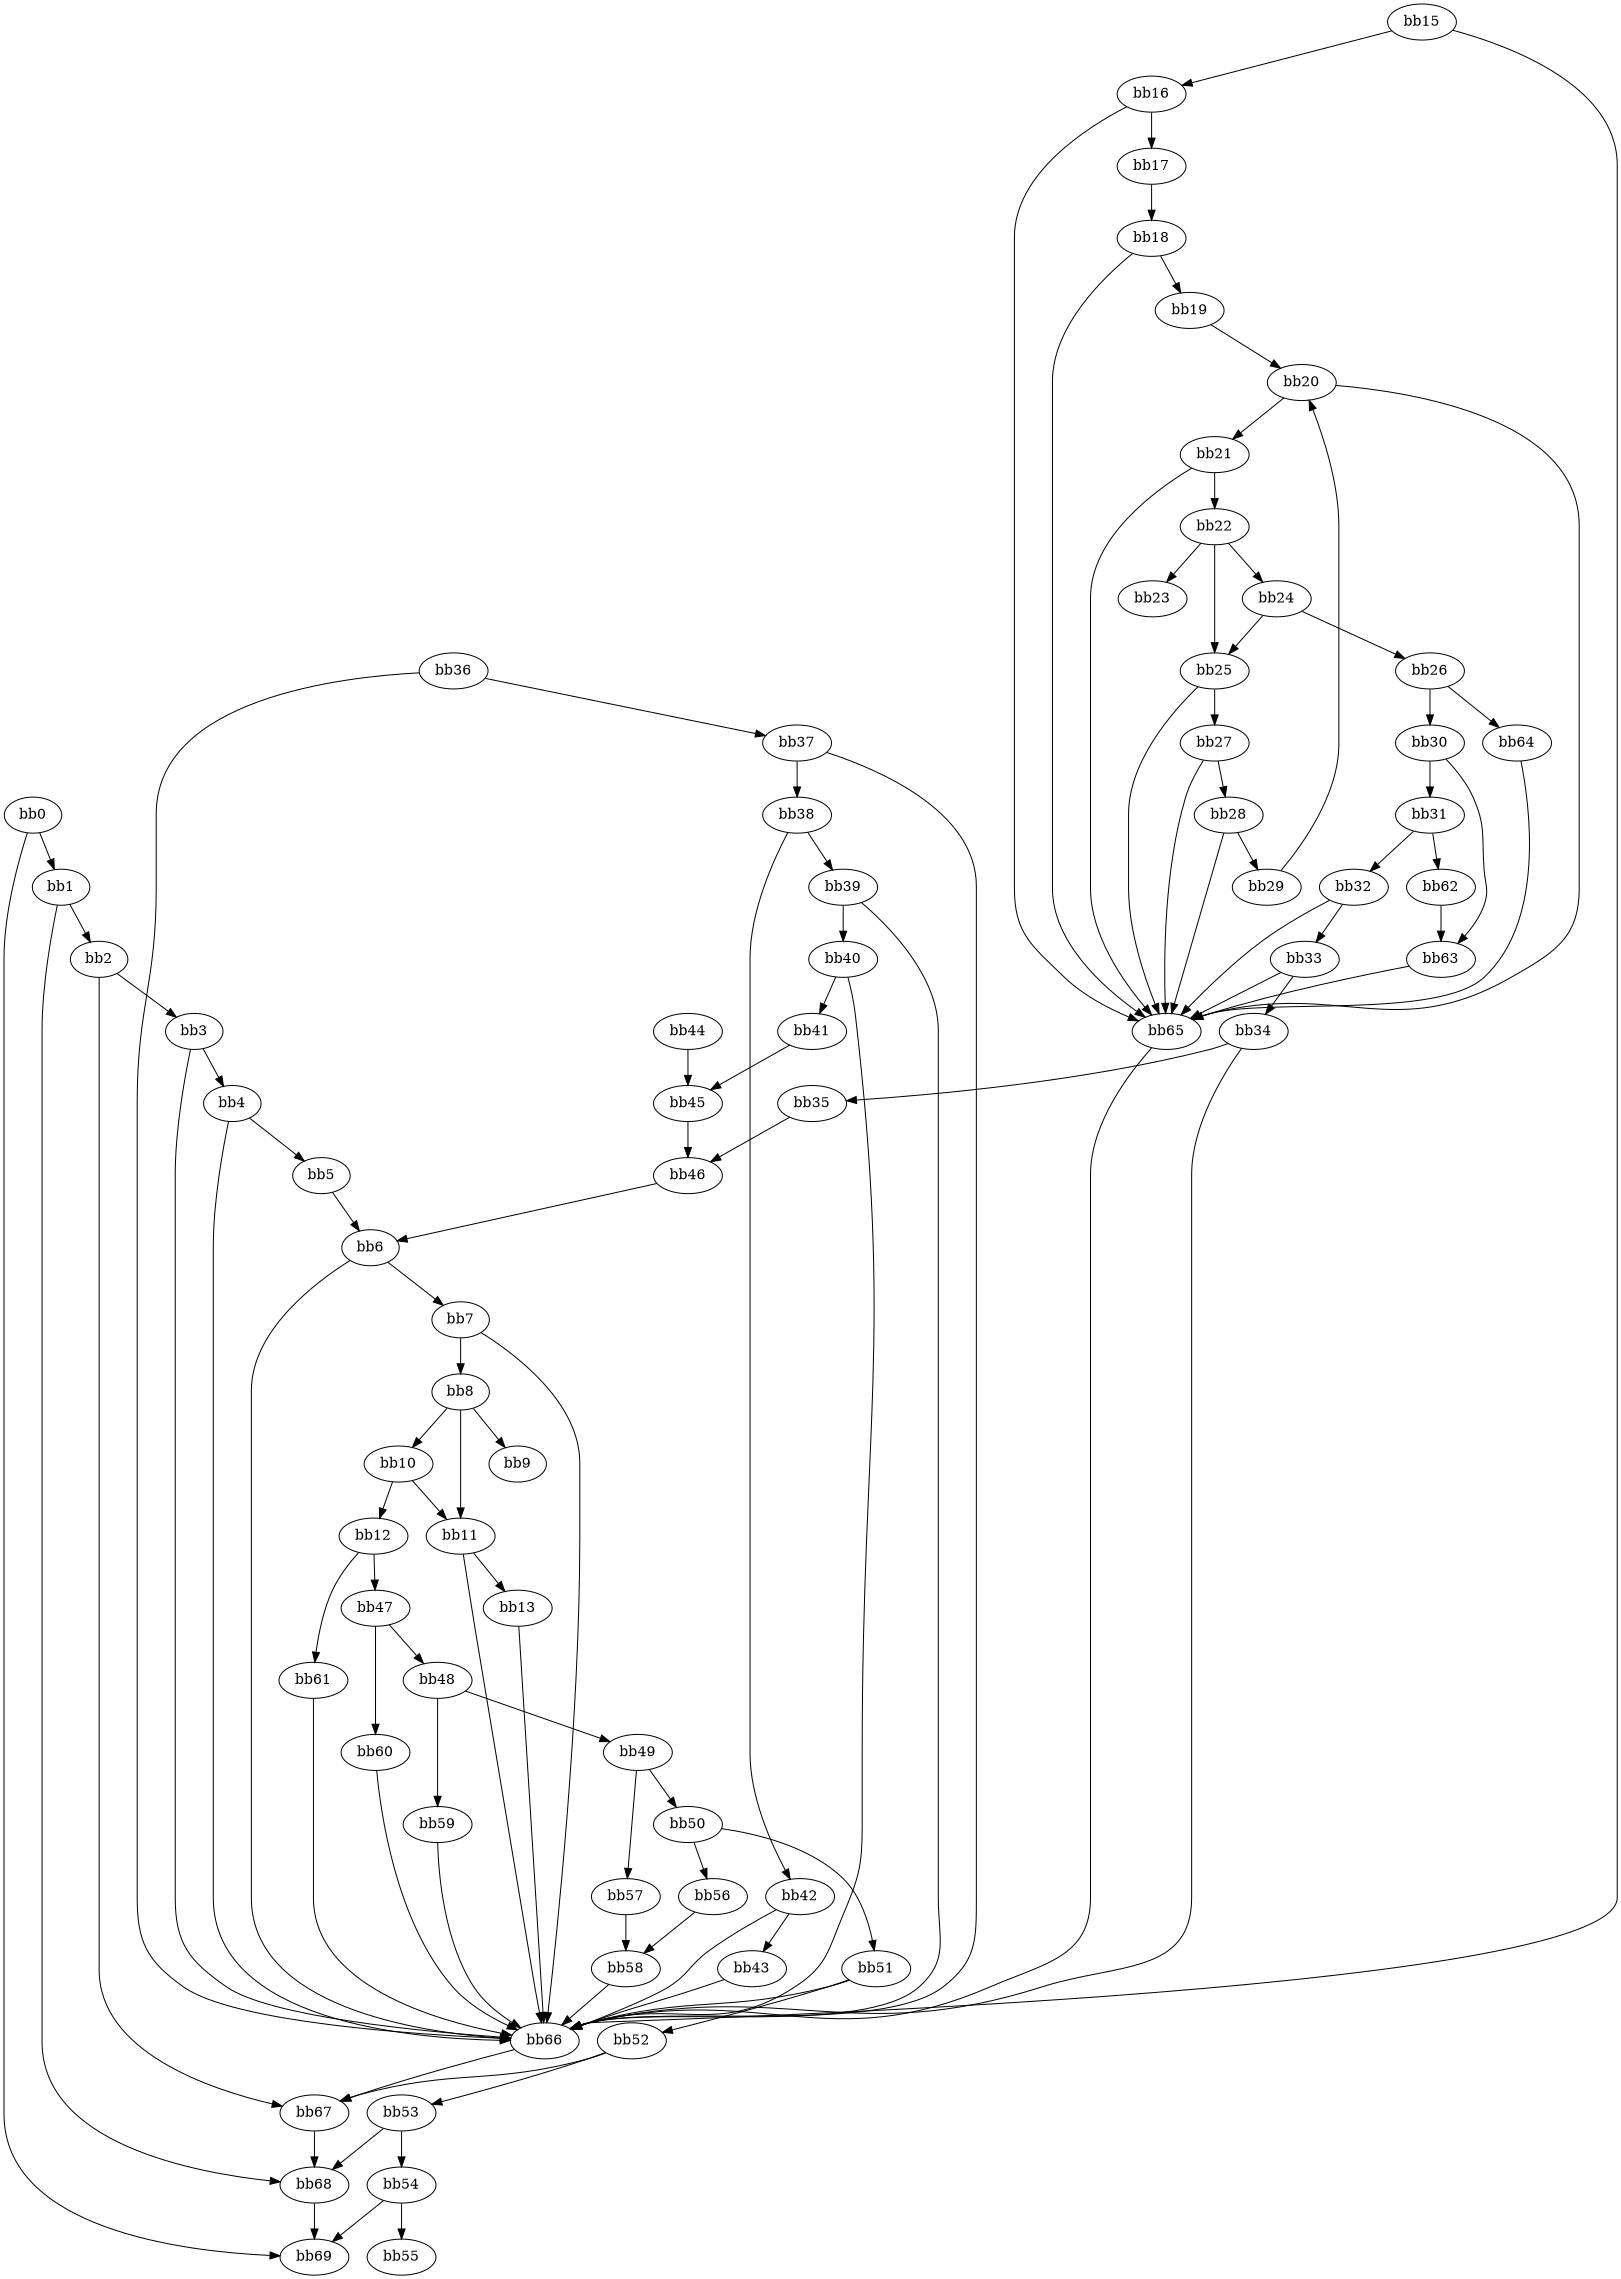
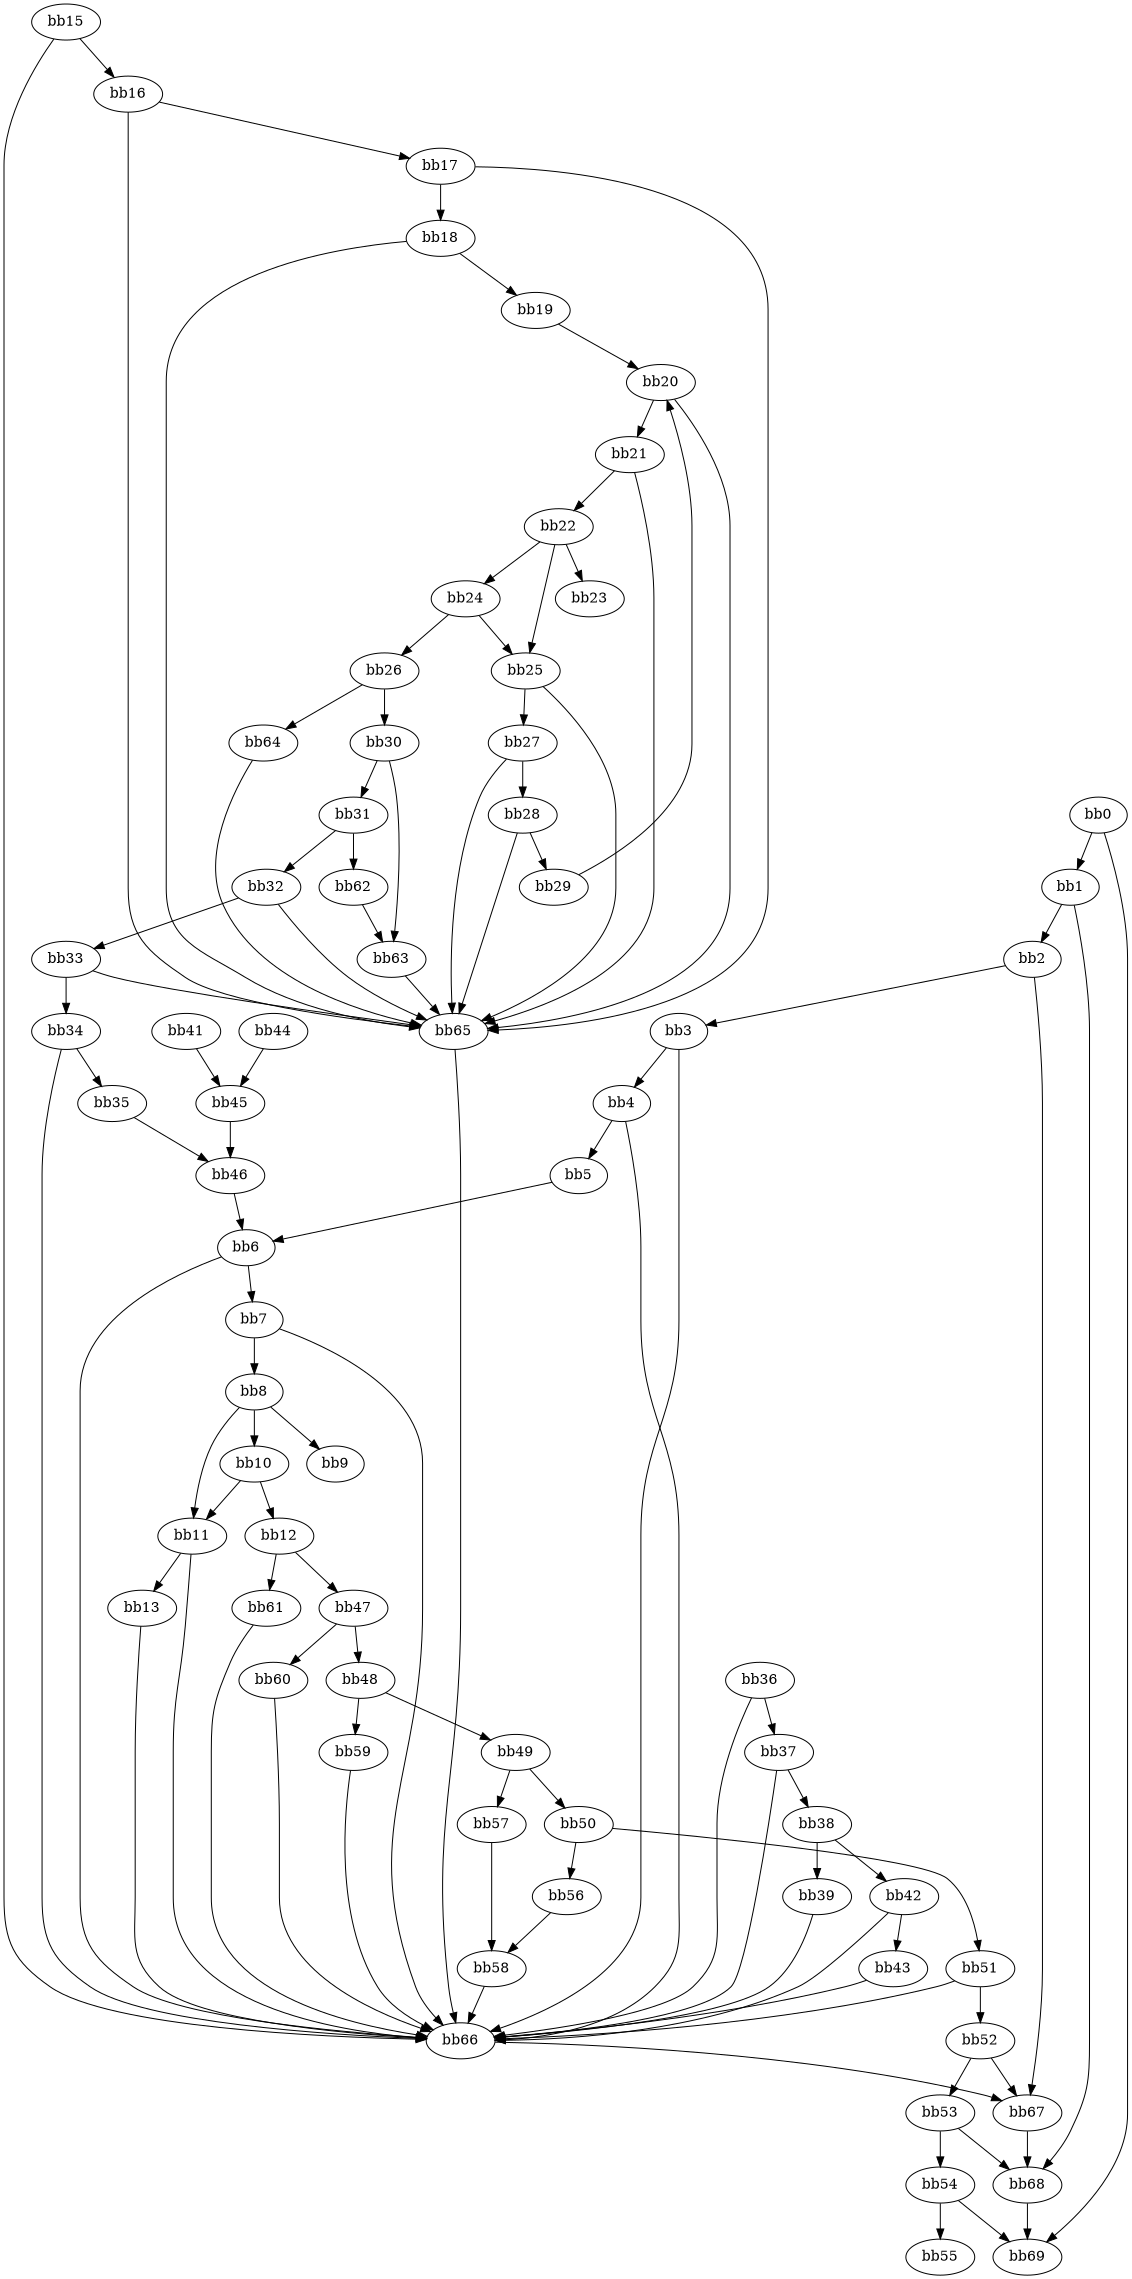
edge "bb17" -> "bb65": added
node "bb40": removed
